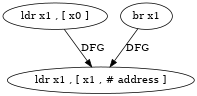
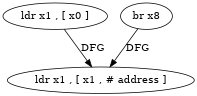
node "br x1": label "br x1" -> "br x8"
